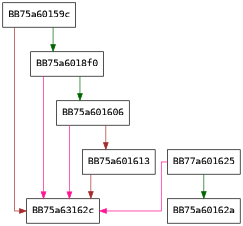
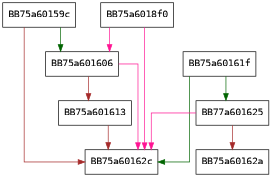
edge "BB75a60159c" -> "BB75a6018f0": now "BB75a60159c" -> "BB75a601606"
node "BB75a60161f": added
edge "BB75a6018f0" -> "BB75a601606": color darkgreen -> deeppink
edge "BB77a601625" -> "BB75a60162a": color darkgreen -> brown
node "BB75a63162c": label "BB75a63162c" -> "BB75a60162c"
